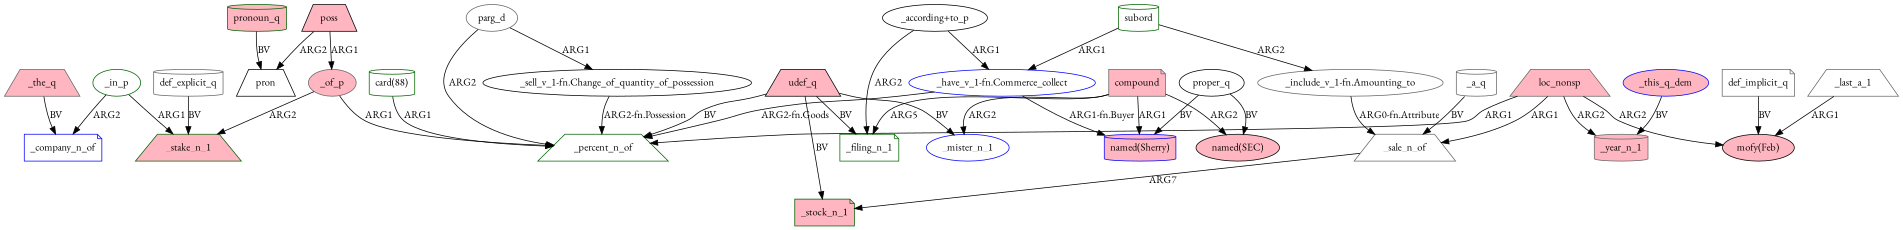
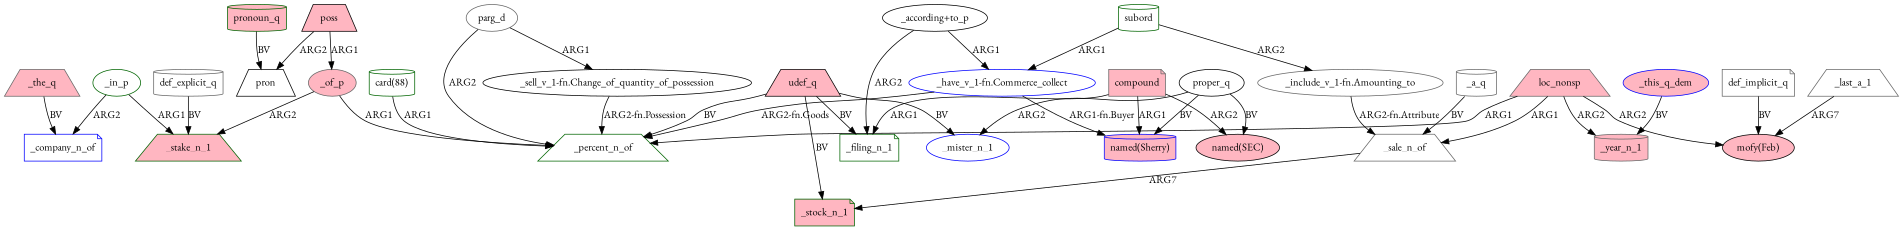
edge "compound" -> "_mister_n_1": now "proper_q" -> "_mister_n_1"
edge "compound" -> "_filing_n_1": label "ARG5" -> "ARG1"
edge "_include_v_1-fn.Amounting_to" -> "_sale_n_of": label "ARG0-fn.Attribute" -> "ARG2-fn.Attribute"
edge "_last_a_1" -> "mofy(Feb)": label "ARG1" -> "ARG7"
